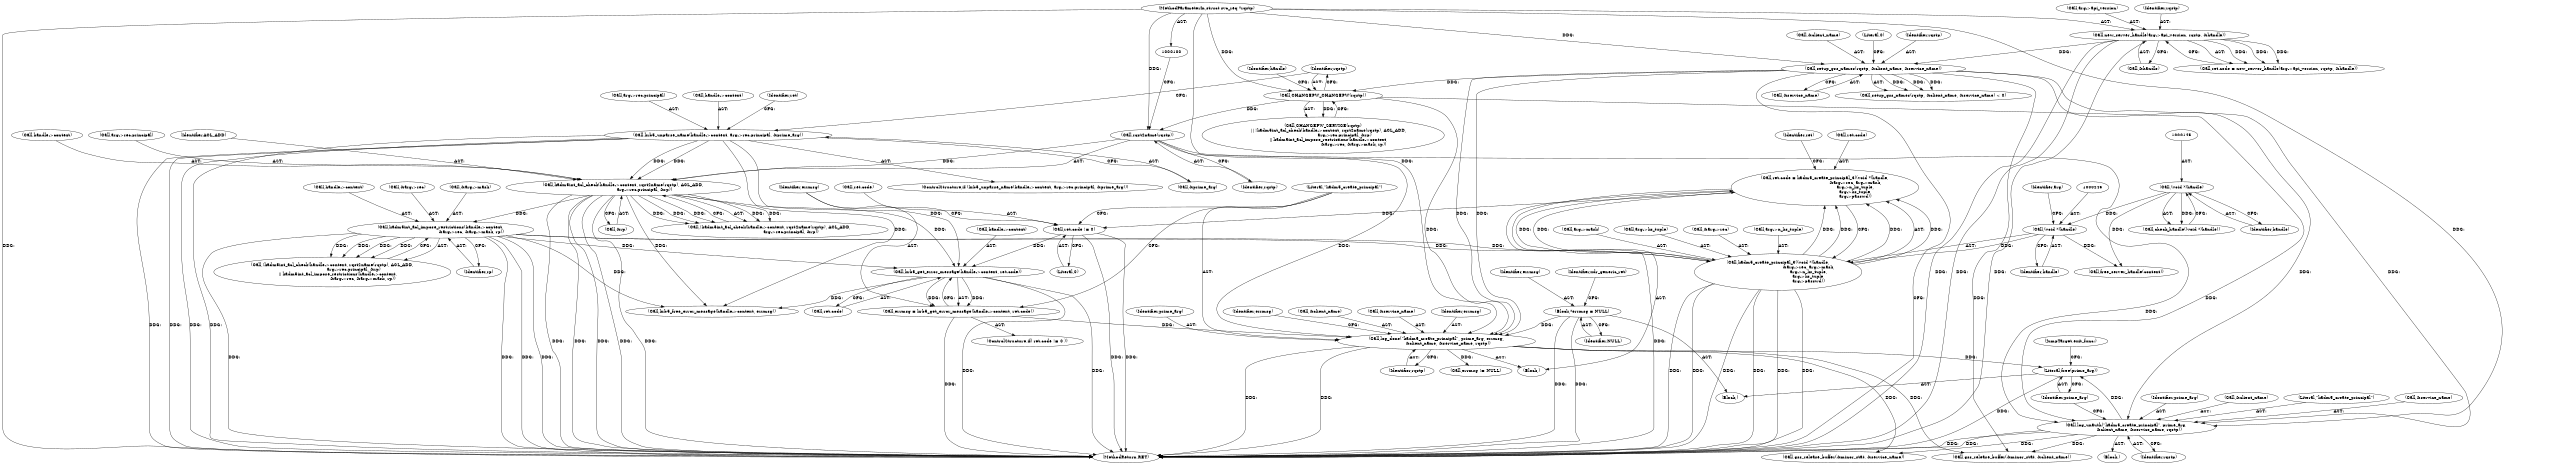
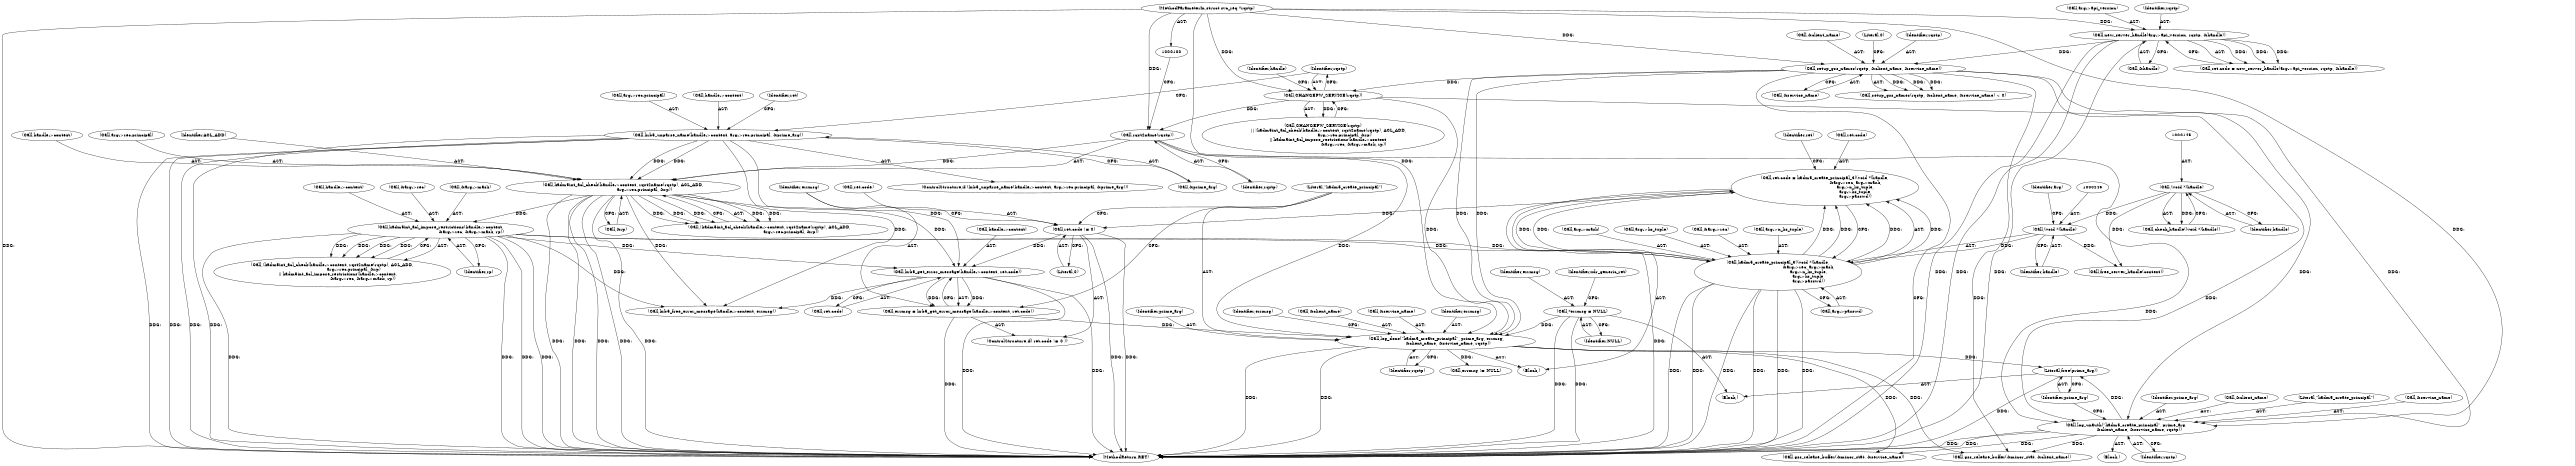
edge "(MethodParameterIn,struct svc_req *rqstp)" -> "(Call,new_server_handle(arg->api_version, rqstp, &handle))": label "AST: " -> "DDG: "
node "(Call,CHANGEPW_CHANGEPW(rqstp))": label "(Call,CHANGEPW_CHANGEPW(rqstp))" -> "(Call,CHANGEPW_SERVICE(rqstp))"
edge "(Call,ret.code != 0)" -> "(ControlStructure,if( ret.code != 0 ))": added, label "AST:"
node "(Block,*errmsg = NULL)": label "(Block,*errmsg = NULL)" -> "(Call,*errmsg = NULL)"
node "(Call,arg->passwd)": added
node "(JumpTarget,exit_func:)": removed
